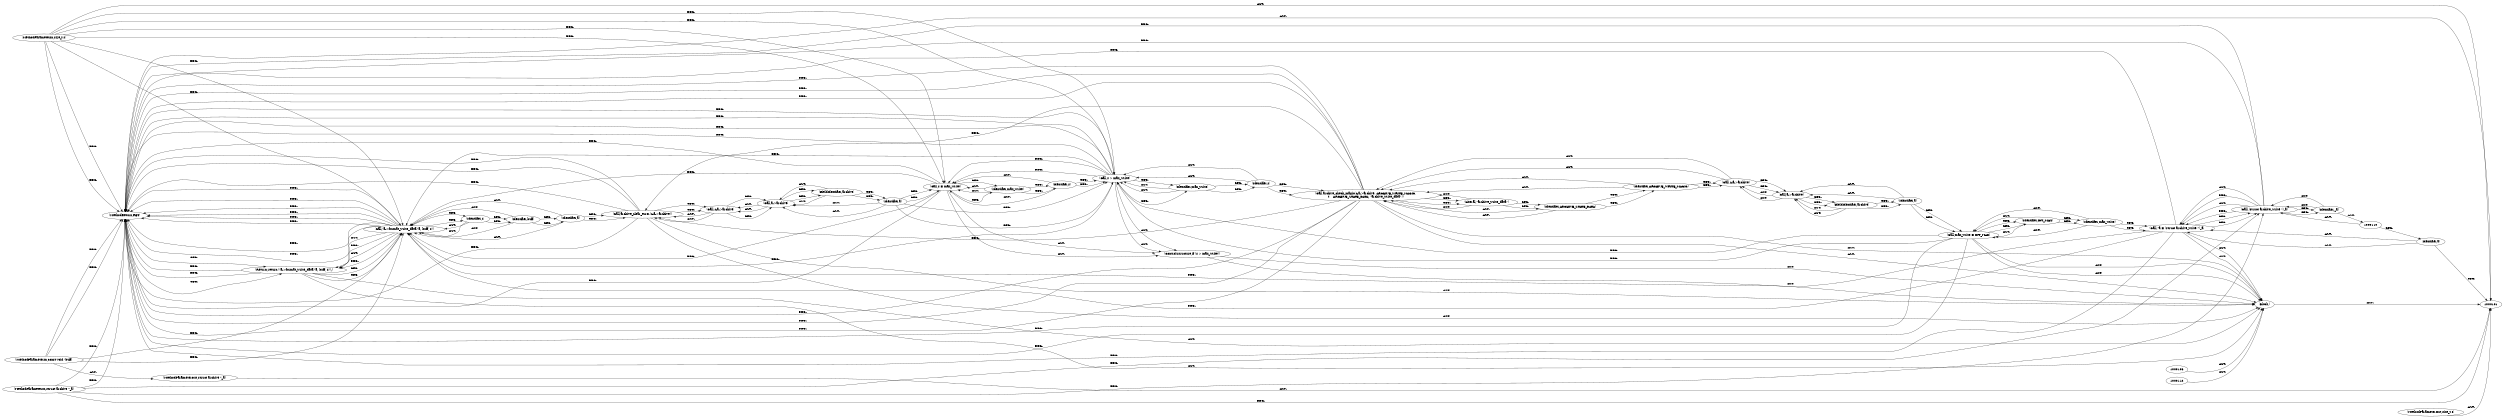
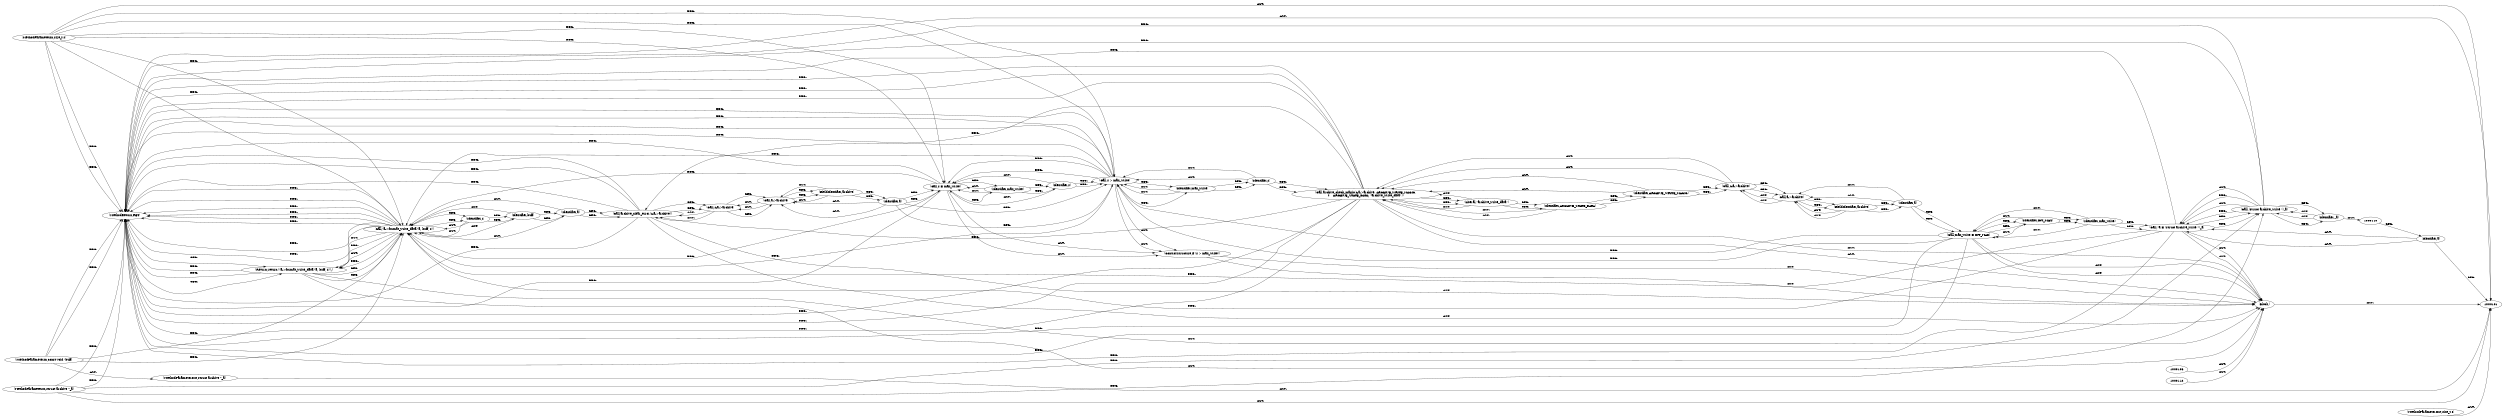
edge "1000110" -> "(Call,(struct archive_write *)_a)": removed, label "AST:"
edge "(MethodParameterIn,struct archive *_a)" -> "1000101": label "DDG: " -> "AST: "
